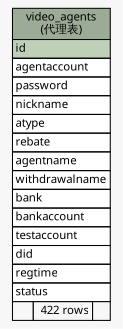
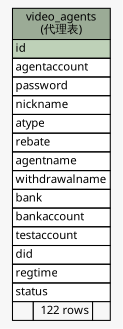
node "video_agents": text "422 rows" -> "122 rows"
